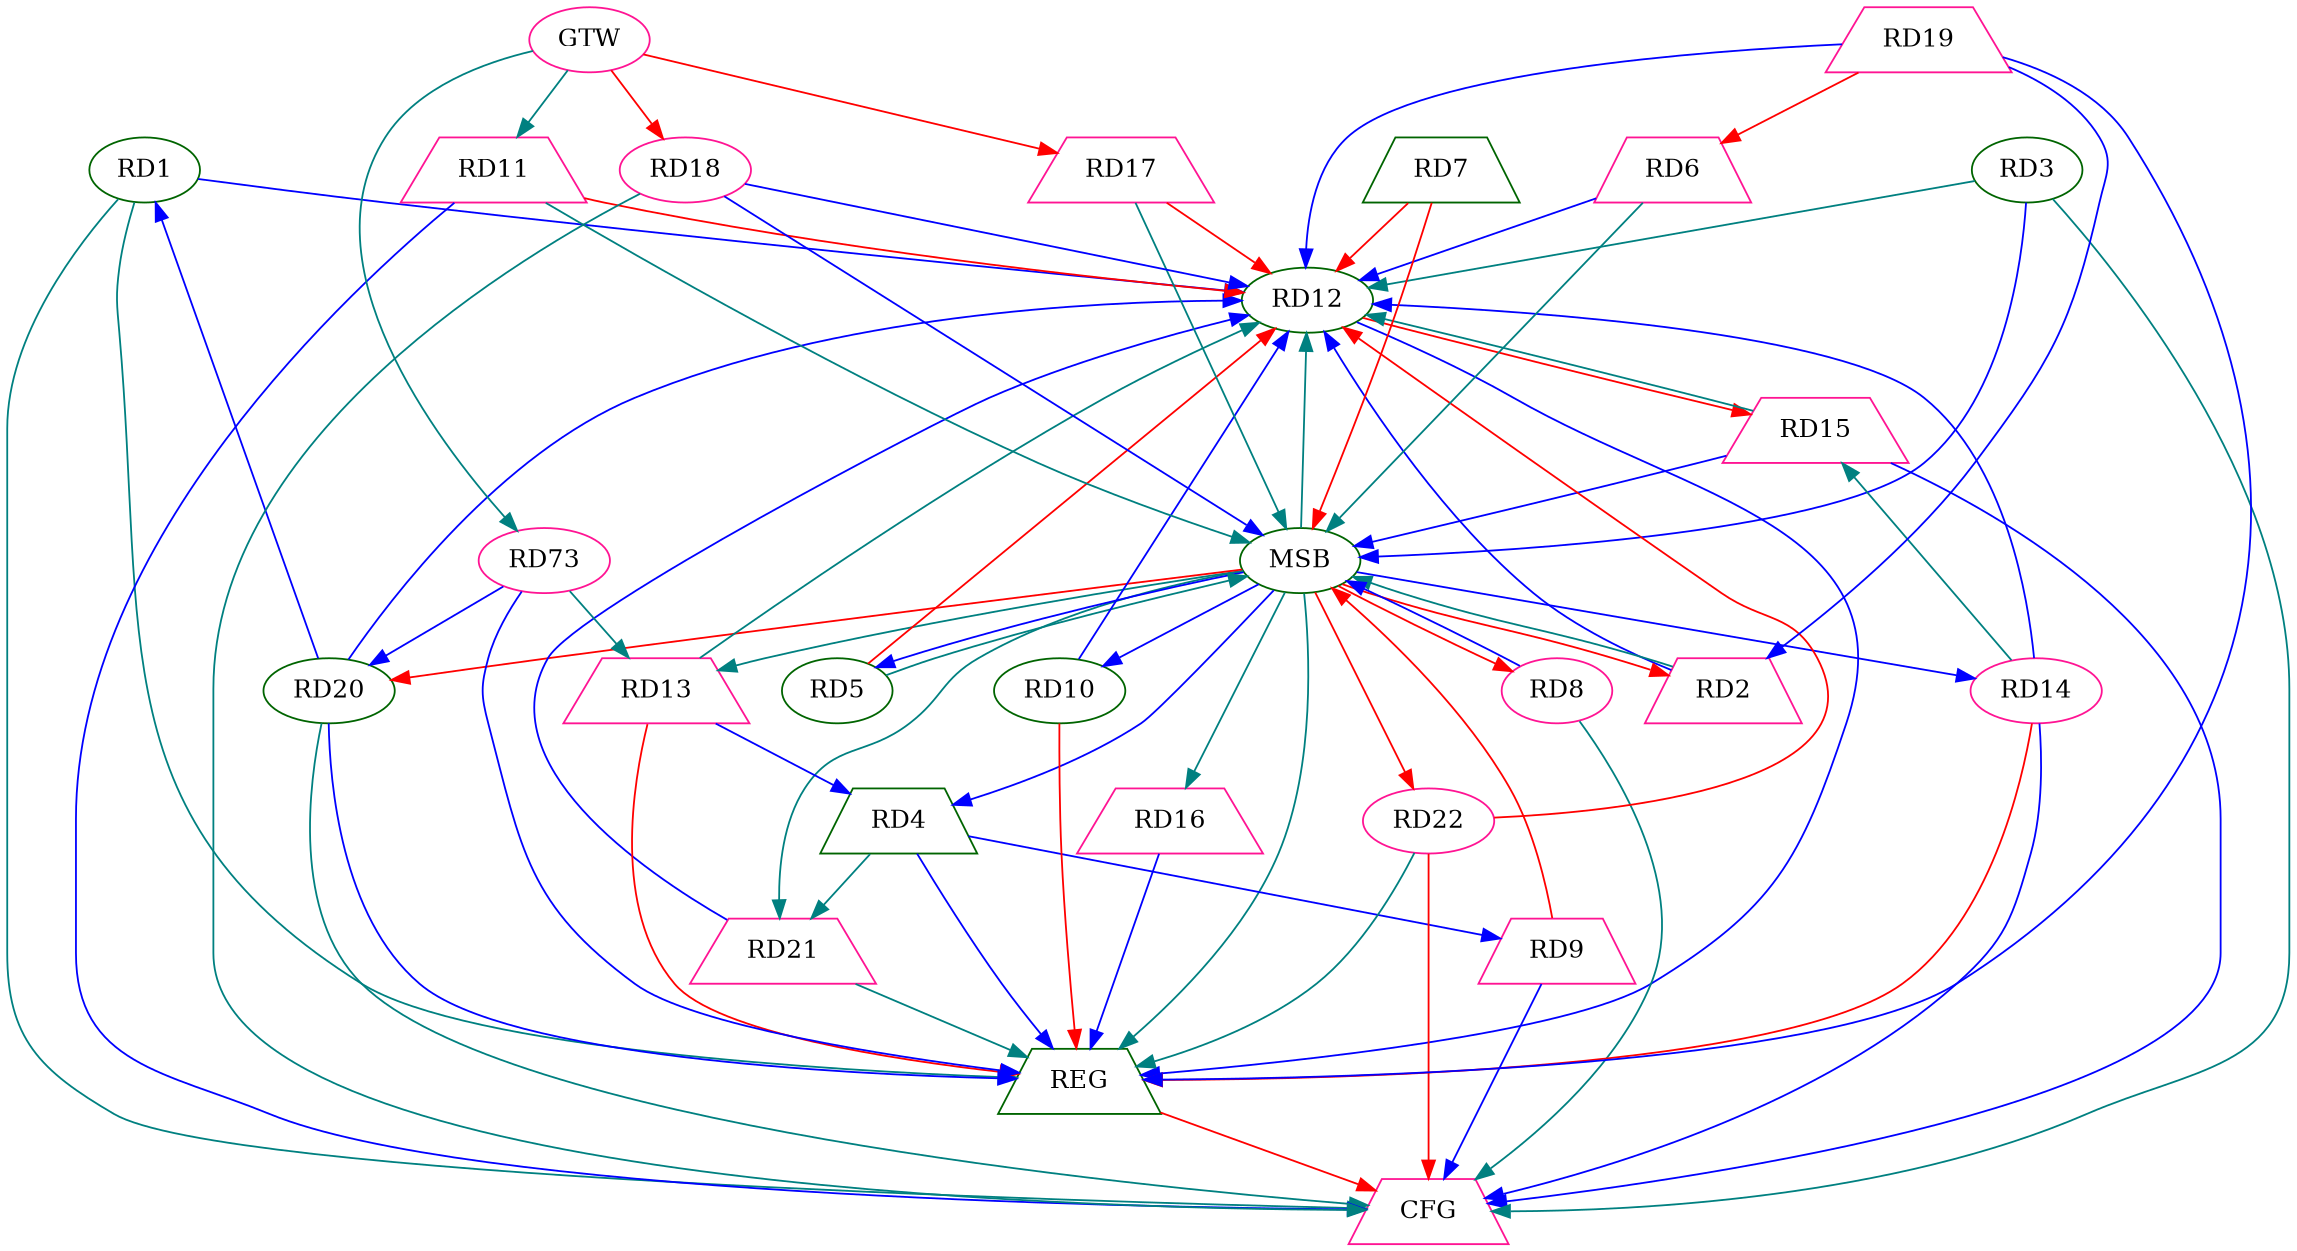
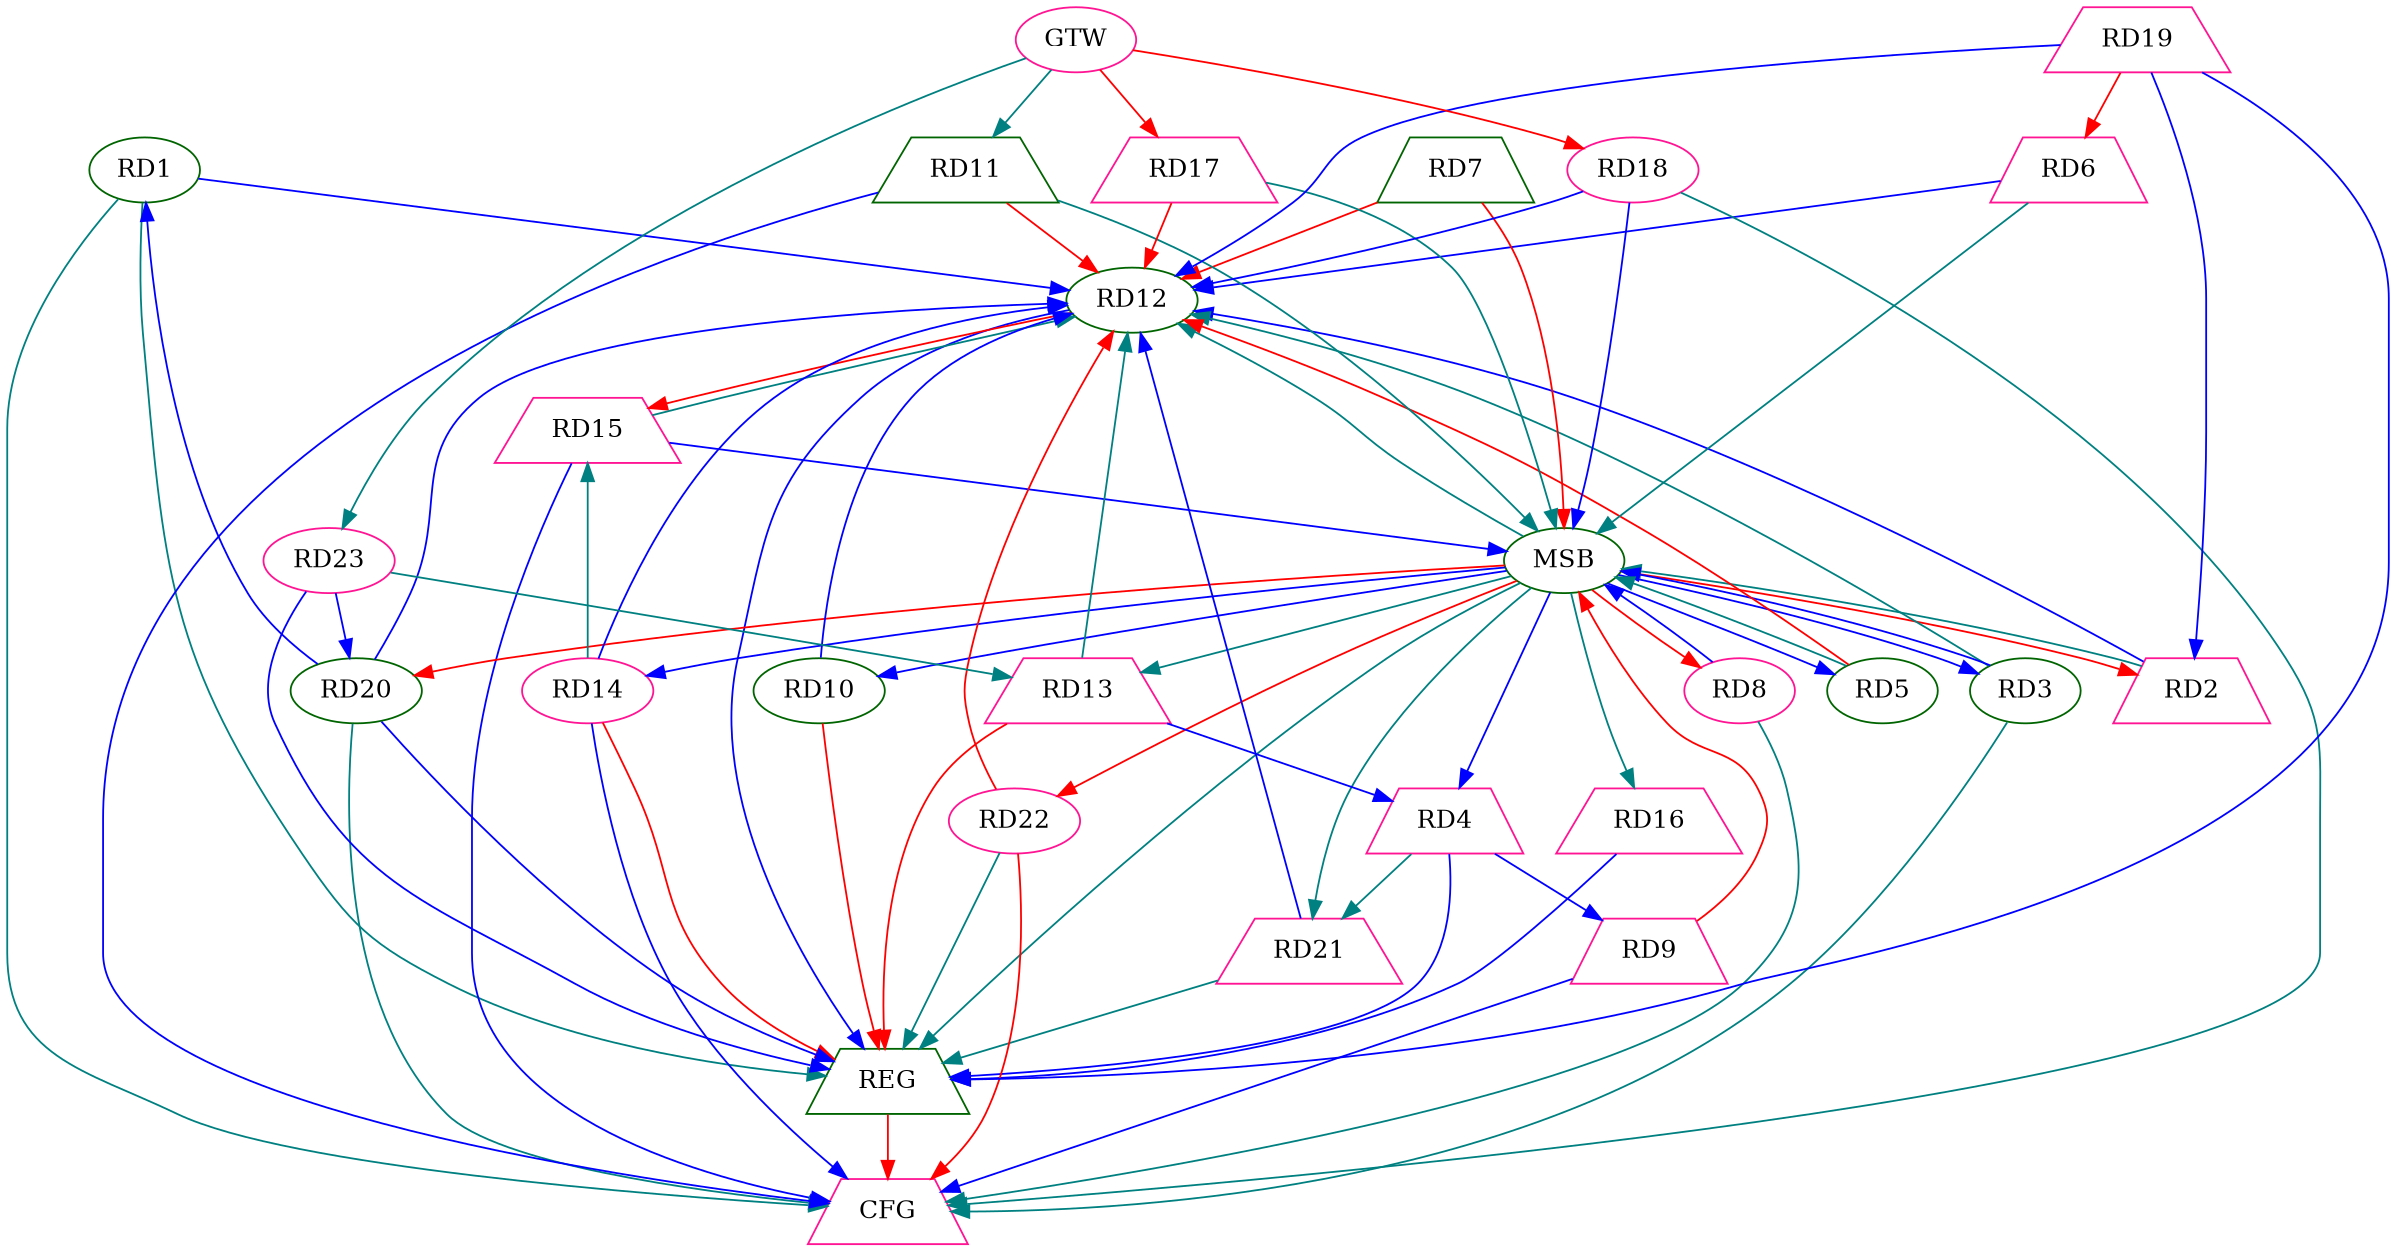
node "RD11": color deeppink -> darkgreen
node "RD73": label "RD73" -> "RD23"
edge "MSB" -> "RD3": added
node "RD4": color darkgreen -> deeppink
